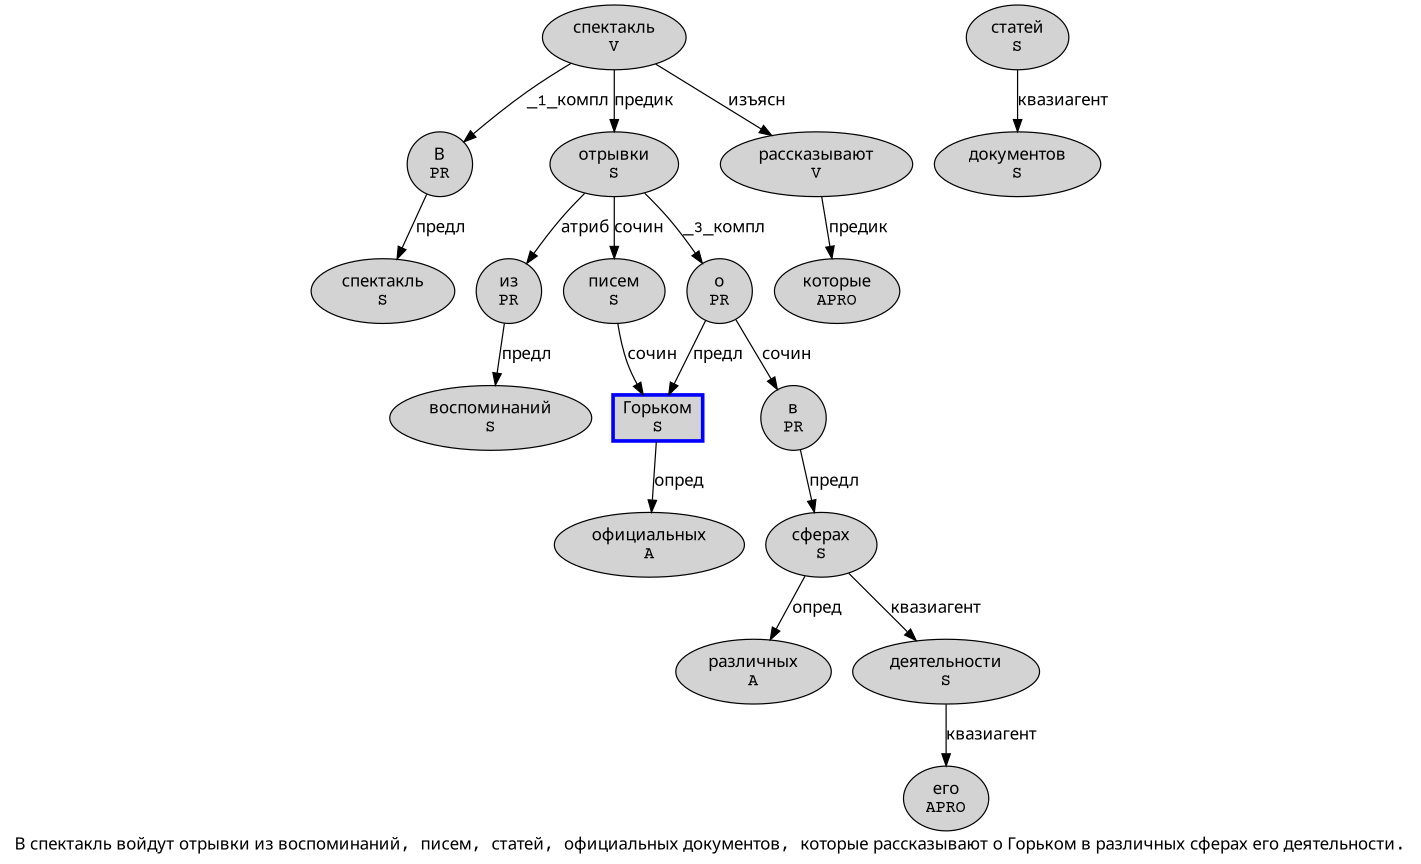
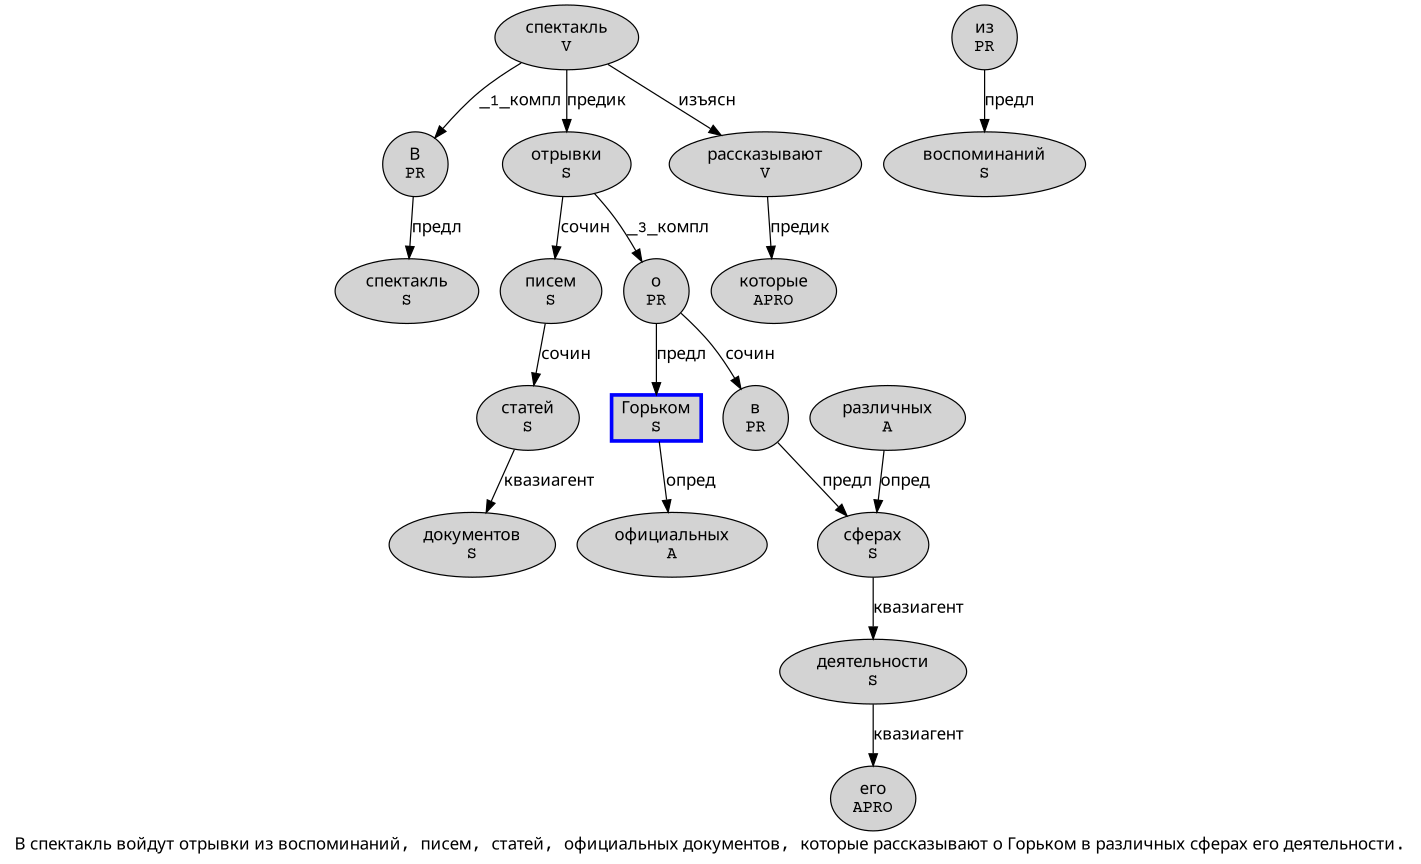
edge "отрывки S" -> "из PR": removed, label "атриб"
edge "писем S" -> "Горьком S": now "писем S" -> "статей S"
edge "сферах S" -> "различных A": reversed
